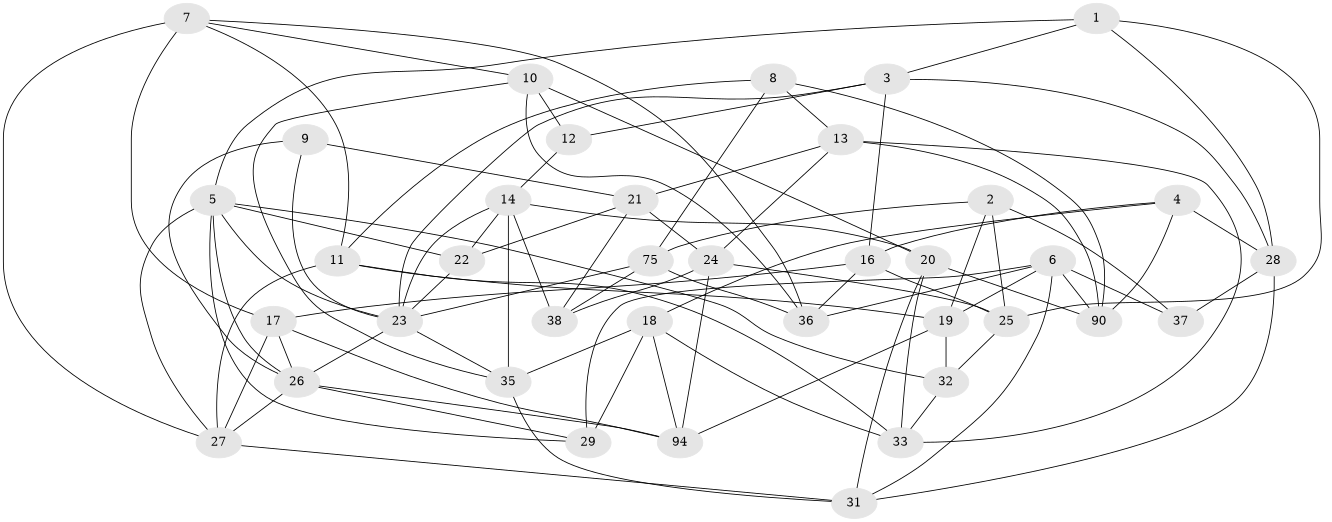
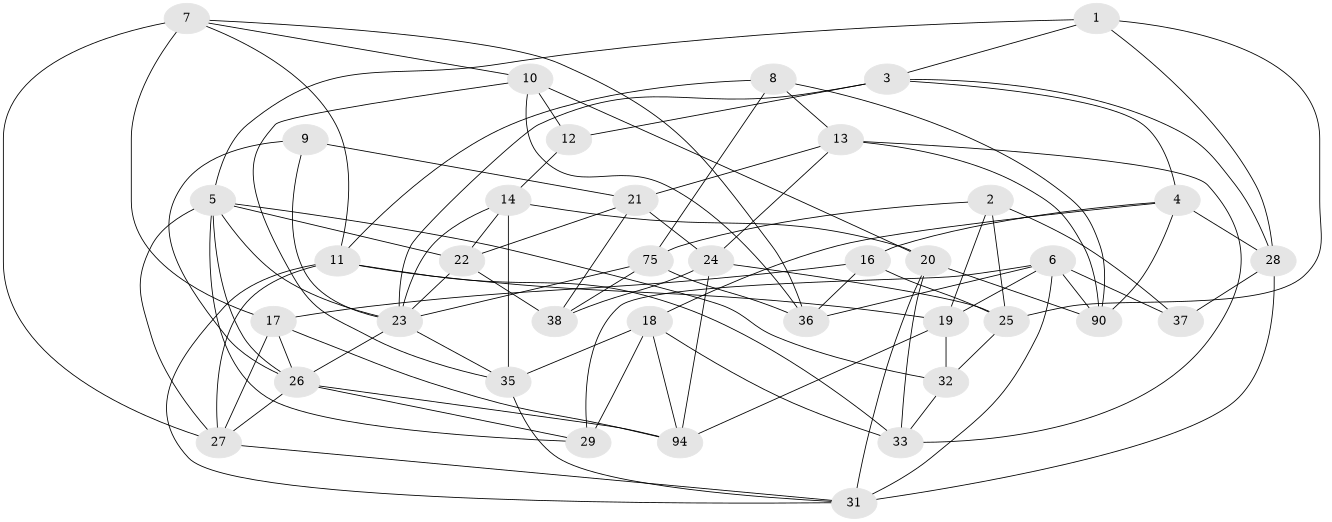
edge "3" -- "16": now "3" -- "4"
edge "14" -- "38": now "22" -- "38"
edge "11" -- "31": added
